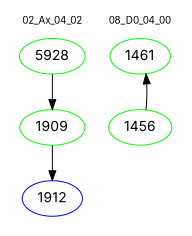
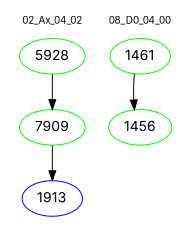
edge "1456" -> "1461": reversed
node "1909": label "1909" -> "7909"
node "1912": label "1912" -> "1913"
